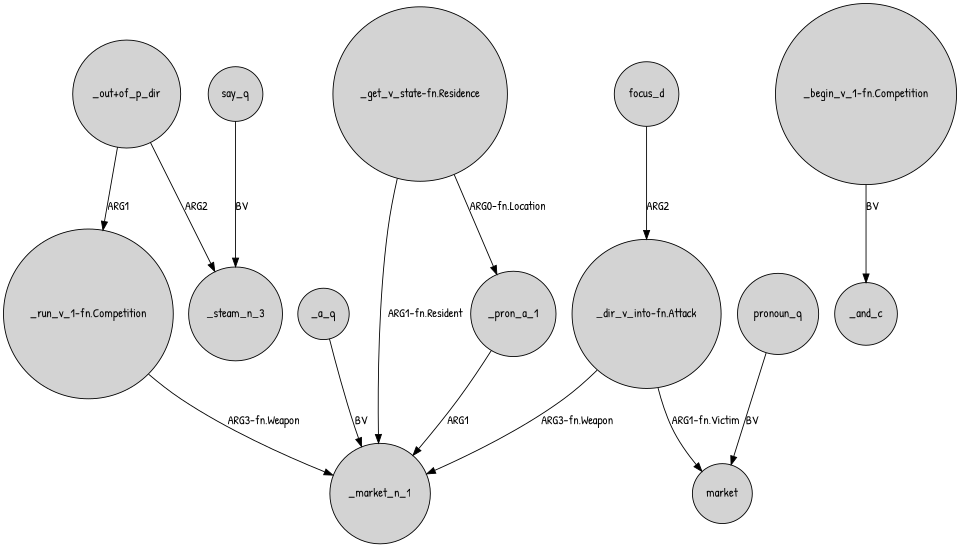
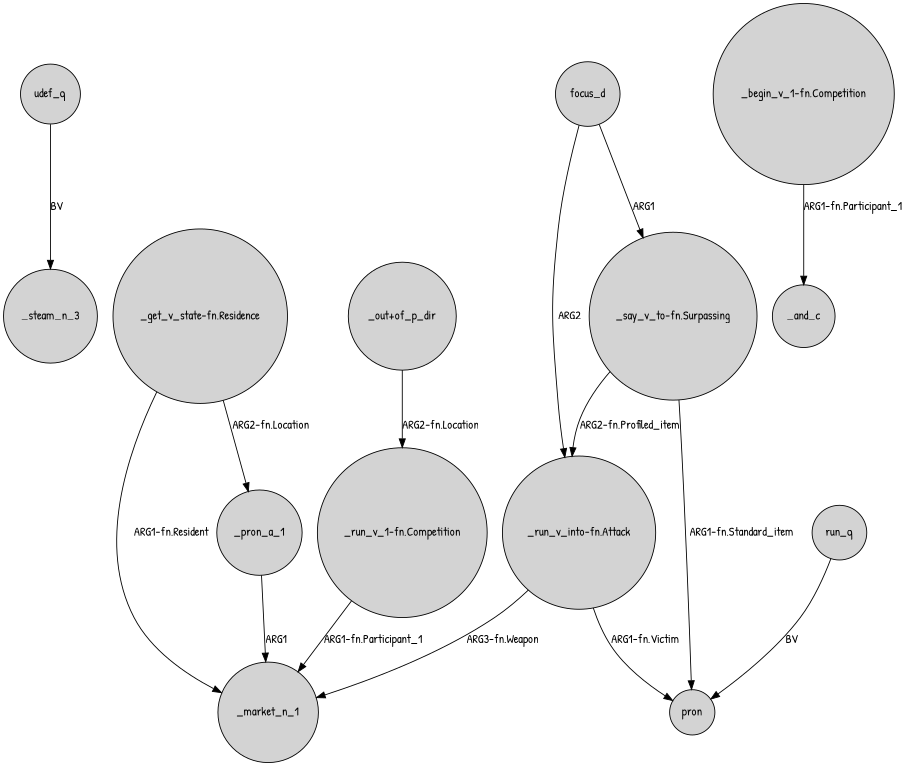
node "say_q": label "say_q" -> "udef_q"
edge "_out+of_p_dir" -> "_steam_n_3": removed, label "ARG2"
edge "_out+of_p_dir" -> "_run_v_1-fn.Competition": label "ARG1" -> "ARG2-fn.Location"
edge "_get_v_state-fn.Residence" -> "_pron_a_1": label "ARG0-fn.Location" -> "ARG2-fn.Location"
edge "_begin_v_1-fn.Competition" -> "_and_c": label "BV" -> "ARG1-fn.Participant_1"
node "_a_q": removed
node "_dir_v_into-fn.Attack": label "_dir_v_into-fn.Attack" -> "_run_v_into-fn.Attack"
node "pronoun_q": label "pronoun_q" -> "run_q"
node "_say_v_to-fn.Surpassing": added
edge "_run_v_1-fn.Competition" -> "_market_n_1": label "ARG3-fn.Weapon" -> "ARG1-fn.Participant_1"
node "market": label "market" -> "pron"
